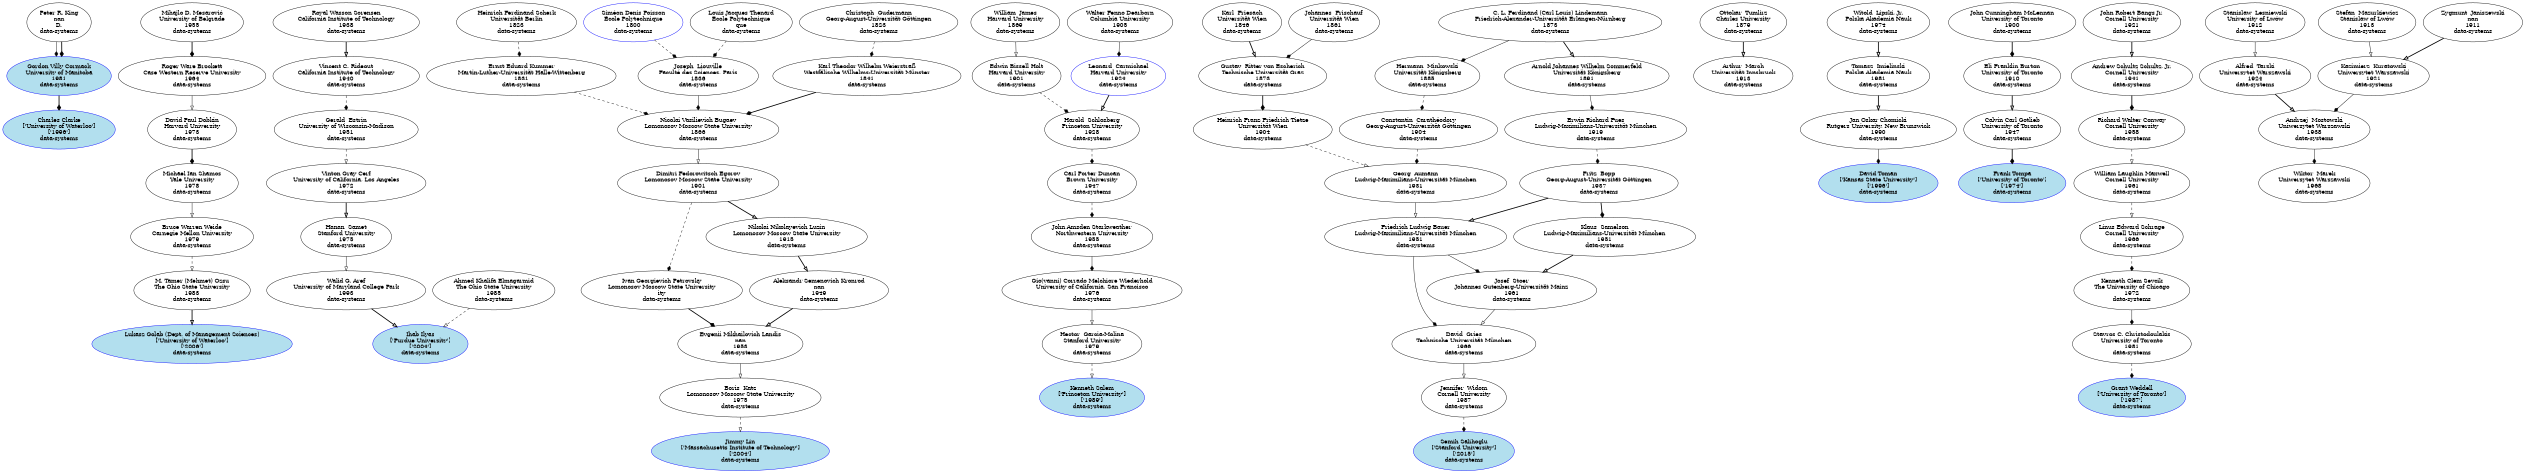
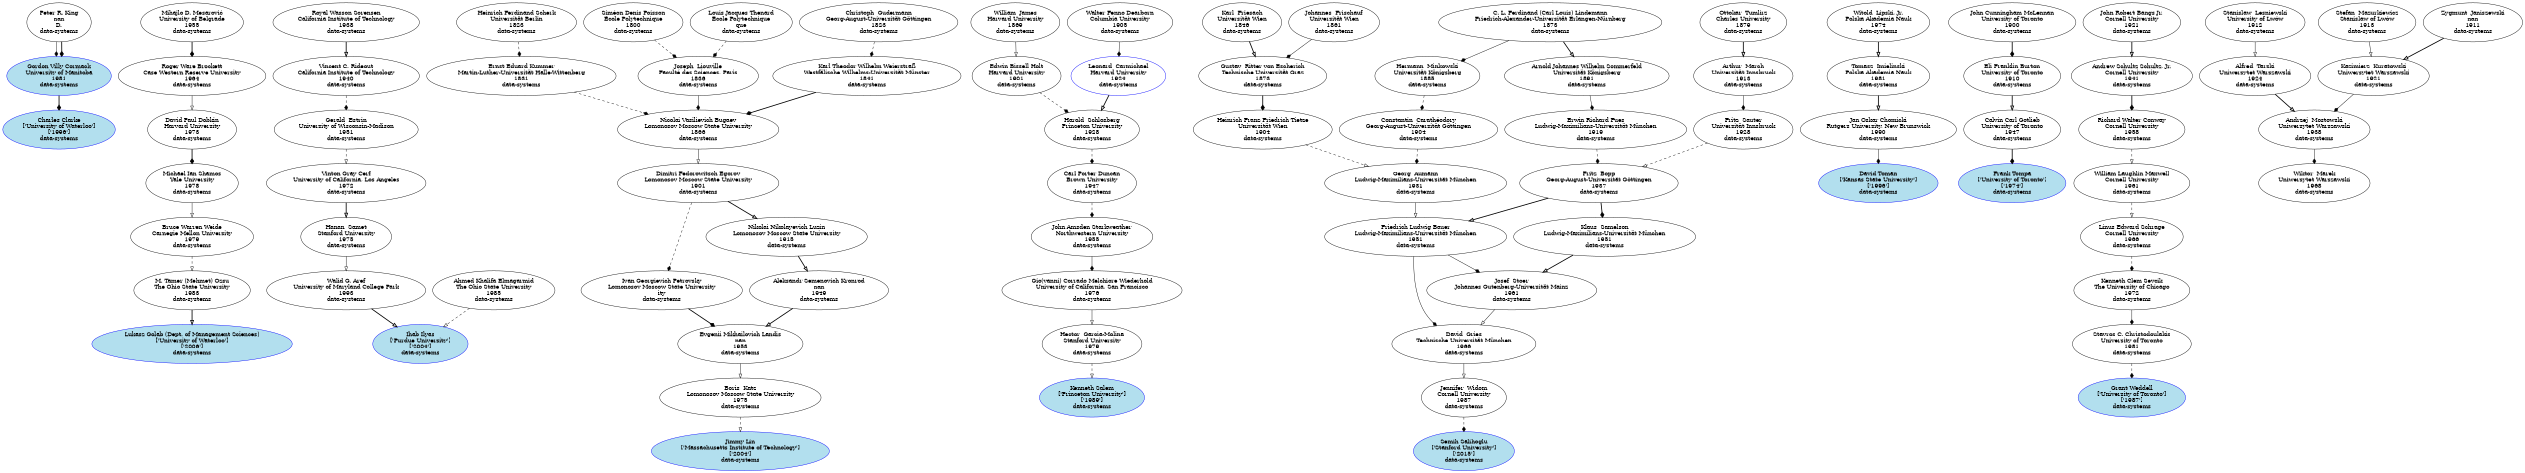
node "Siméon Denis Poisson École Polytechnique 1800 data-systems": color blue -> black
node "Fritz  Sauter Universität Innsbruck 1928 data-systems": added
